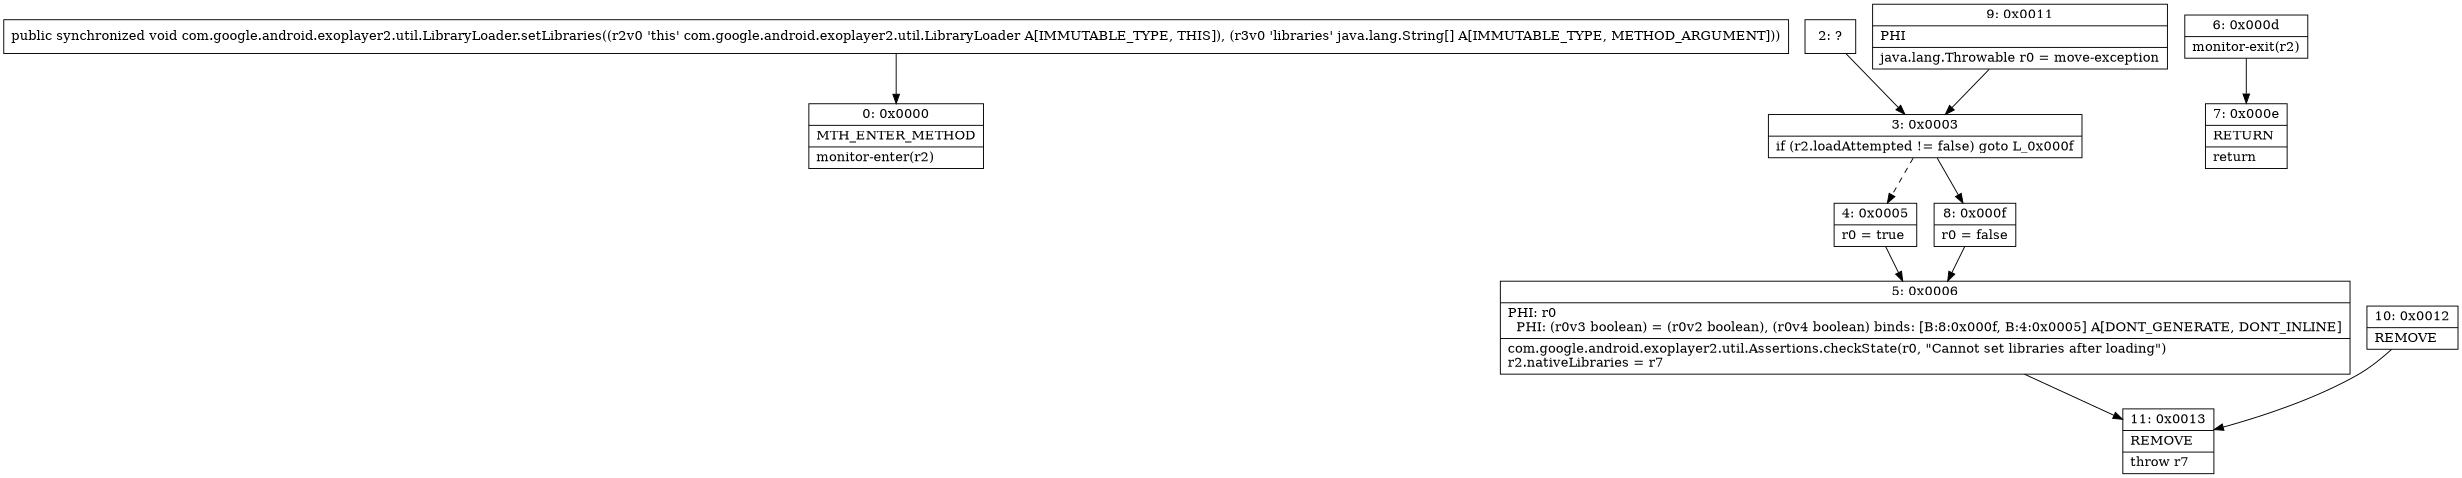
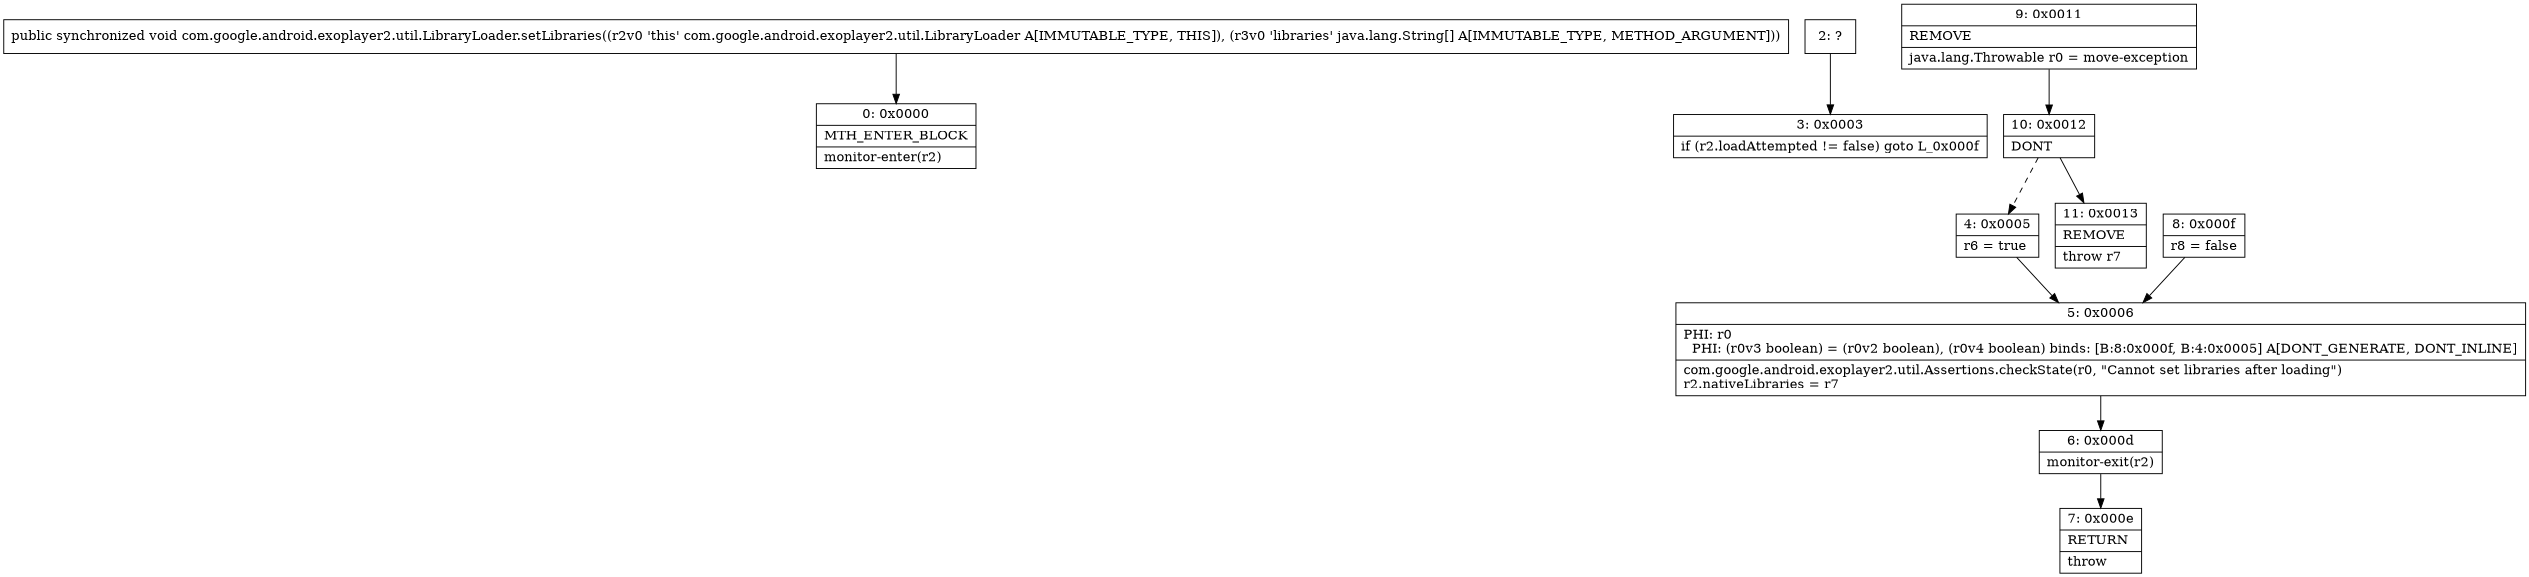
node "9: 0x0011": text "PHI" -> "REMOVE"
edge "9: 0x0011" -> "3: 0x0003": now "9: 0x0011" -> "10: 0x0012"
node "0: 0x0000": text "MTH_ENTER_METHOD" -> "MTH_ENTER_BLOCK"
node "7: 0x000e": text "return" -> "throw"
edge "3: 0x0003" -> "4: 0x0005": now "10: 0x0012" -> "4: 0x0005"
edge "3: 0x0003" -> "8: 0x000f": removed
node "4: 0x0005": text "r0 = true" -> "r6 = true"
node "8: 0x000f": text "r0 = false" -> "r8 = false"
node "10: 0x0012": text "REMOVE" -> "DONT"
edge "5: 0x0006" -> "11: 0x0013": now "5: 0x0006" -> "6: 0x000d"
